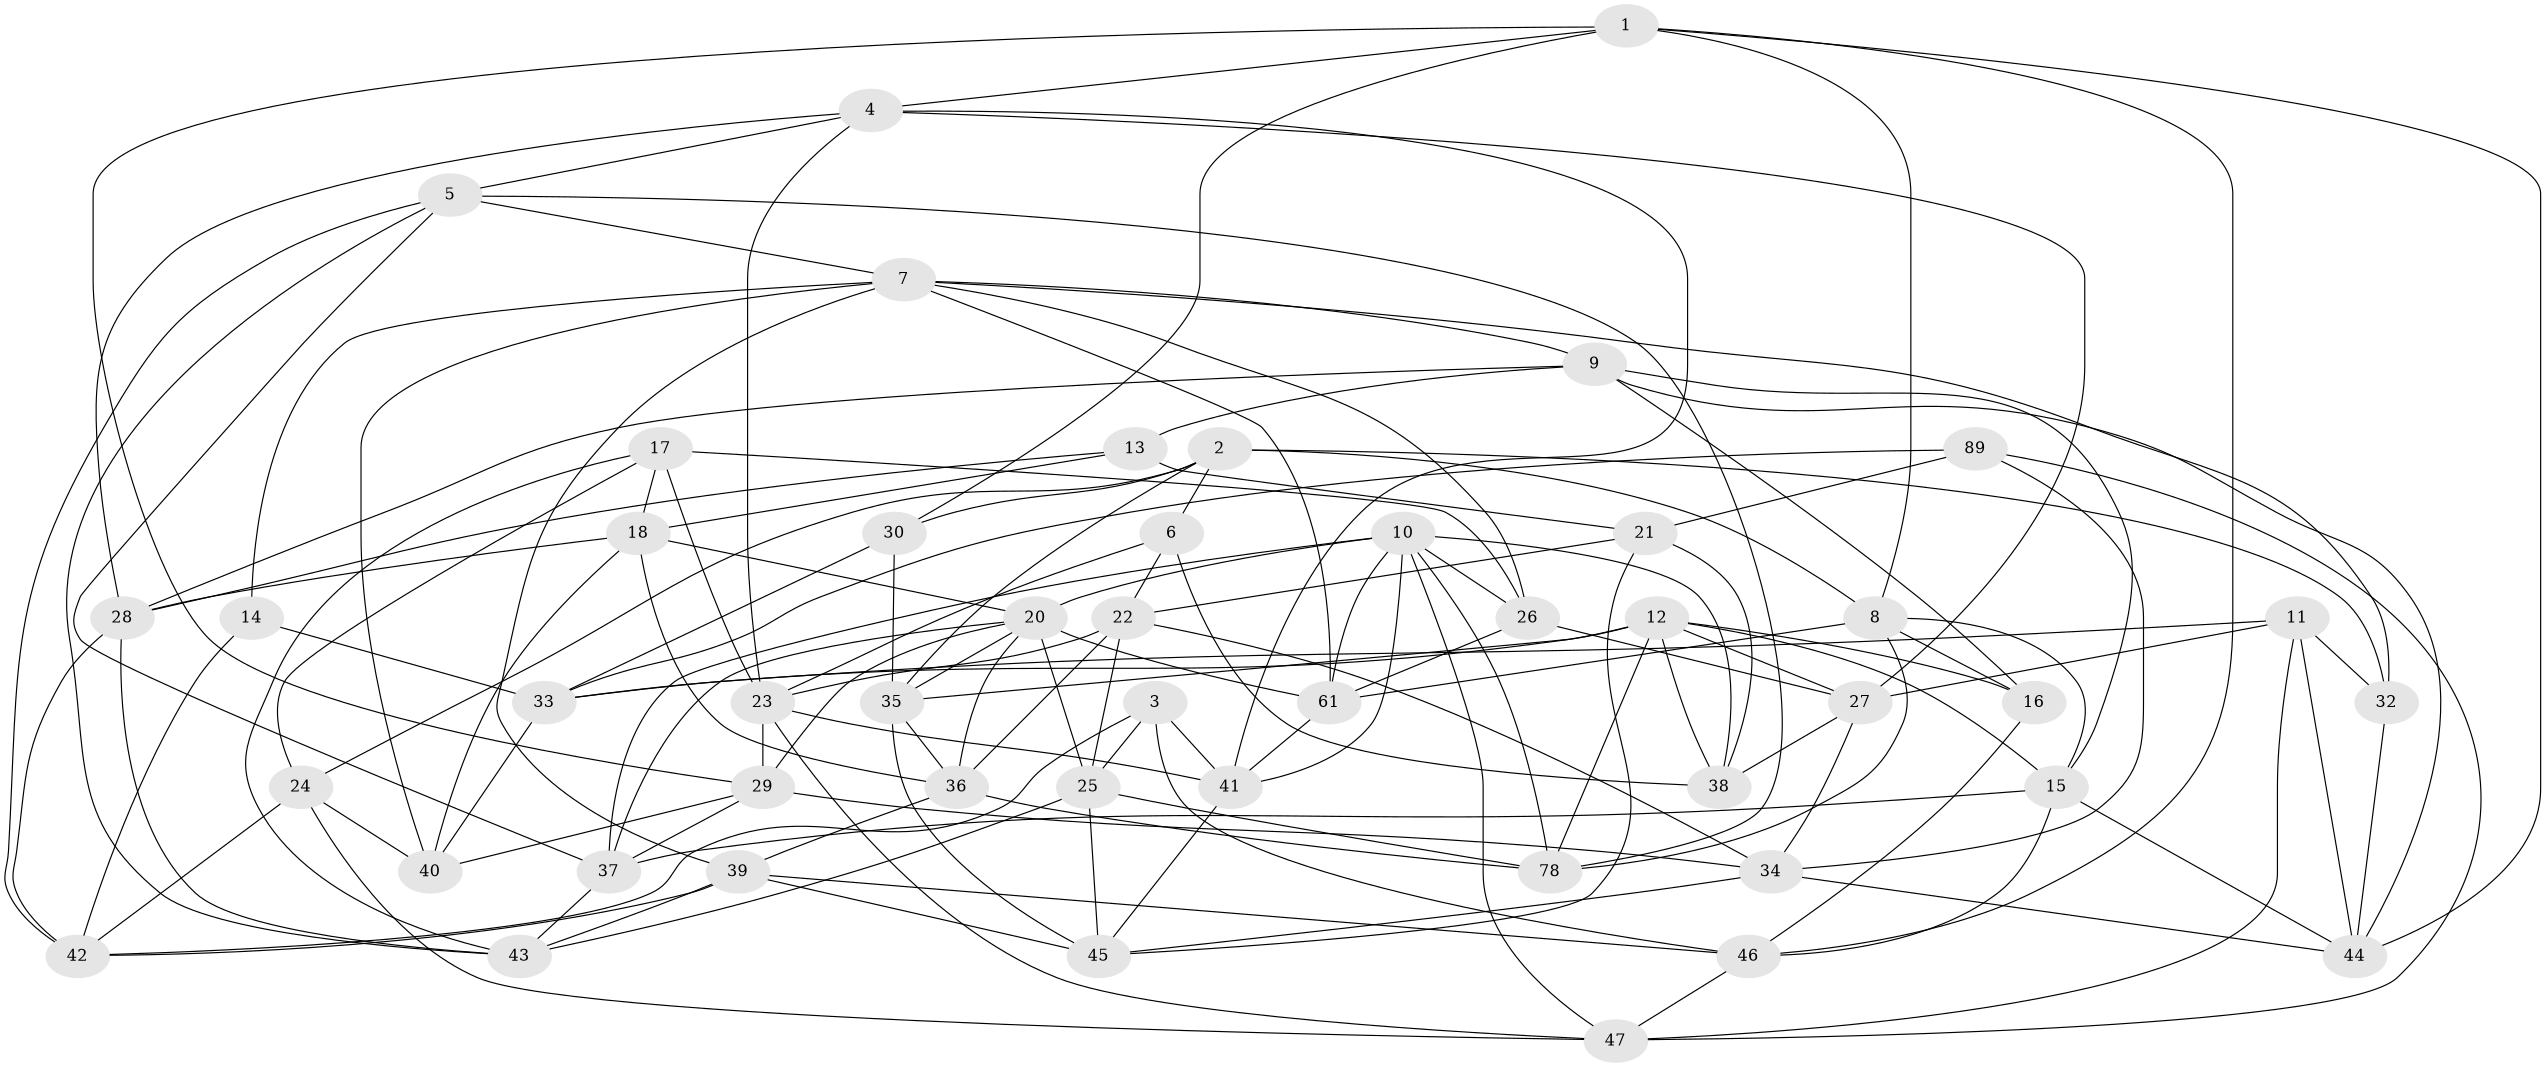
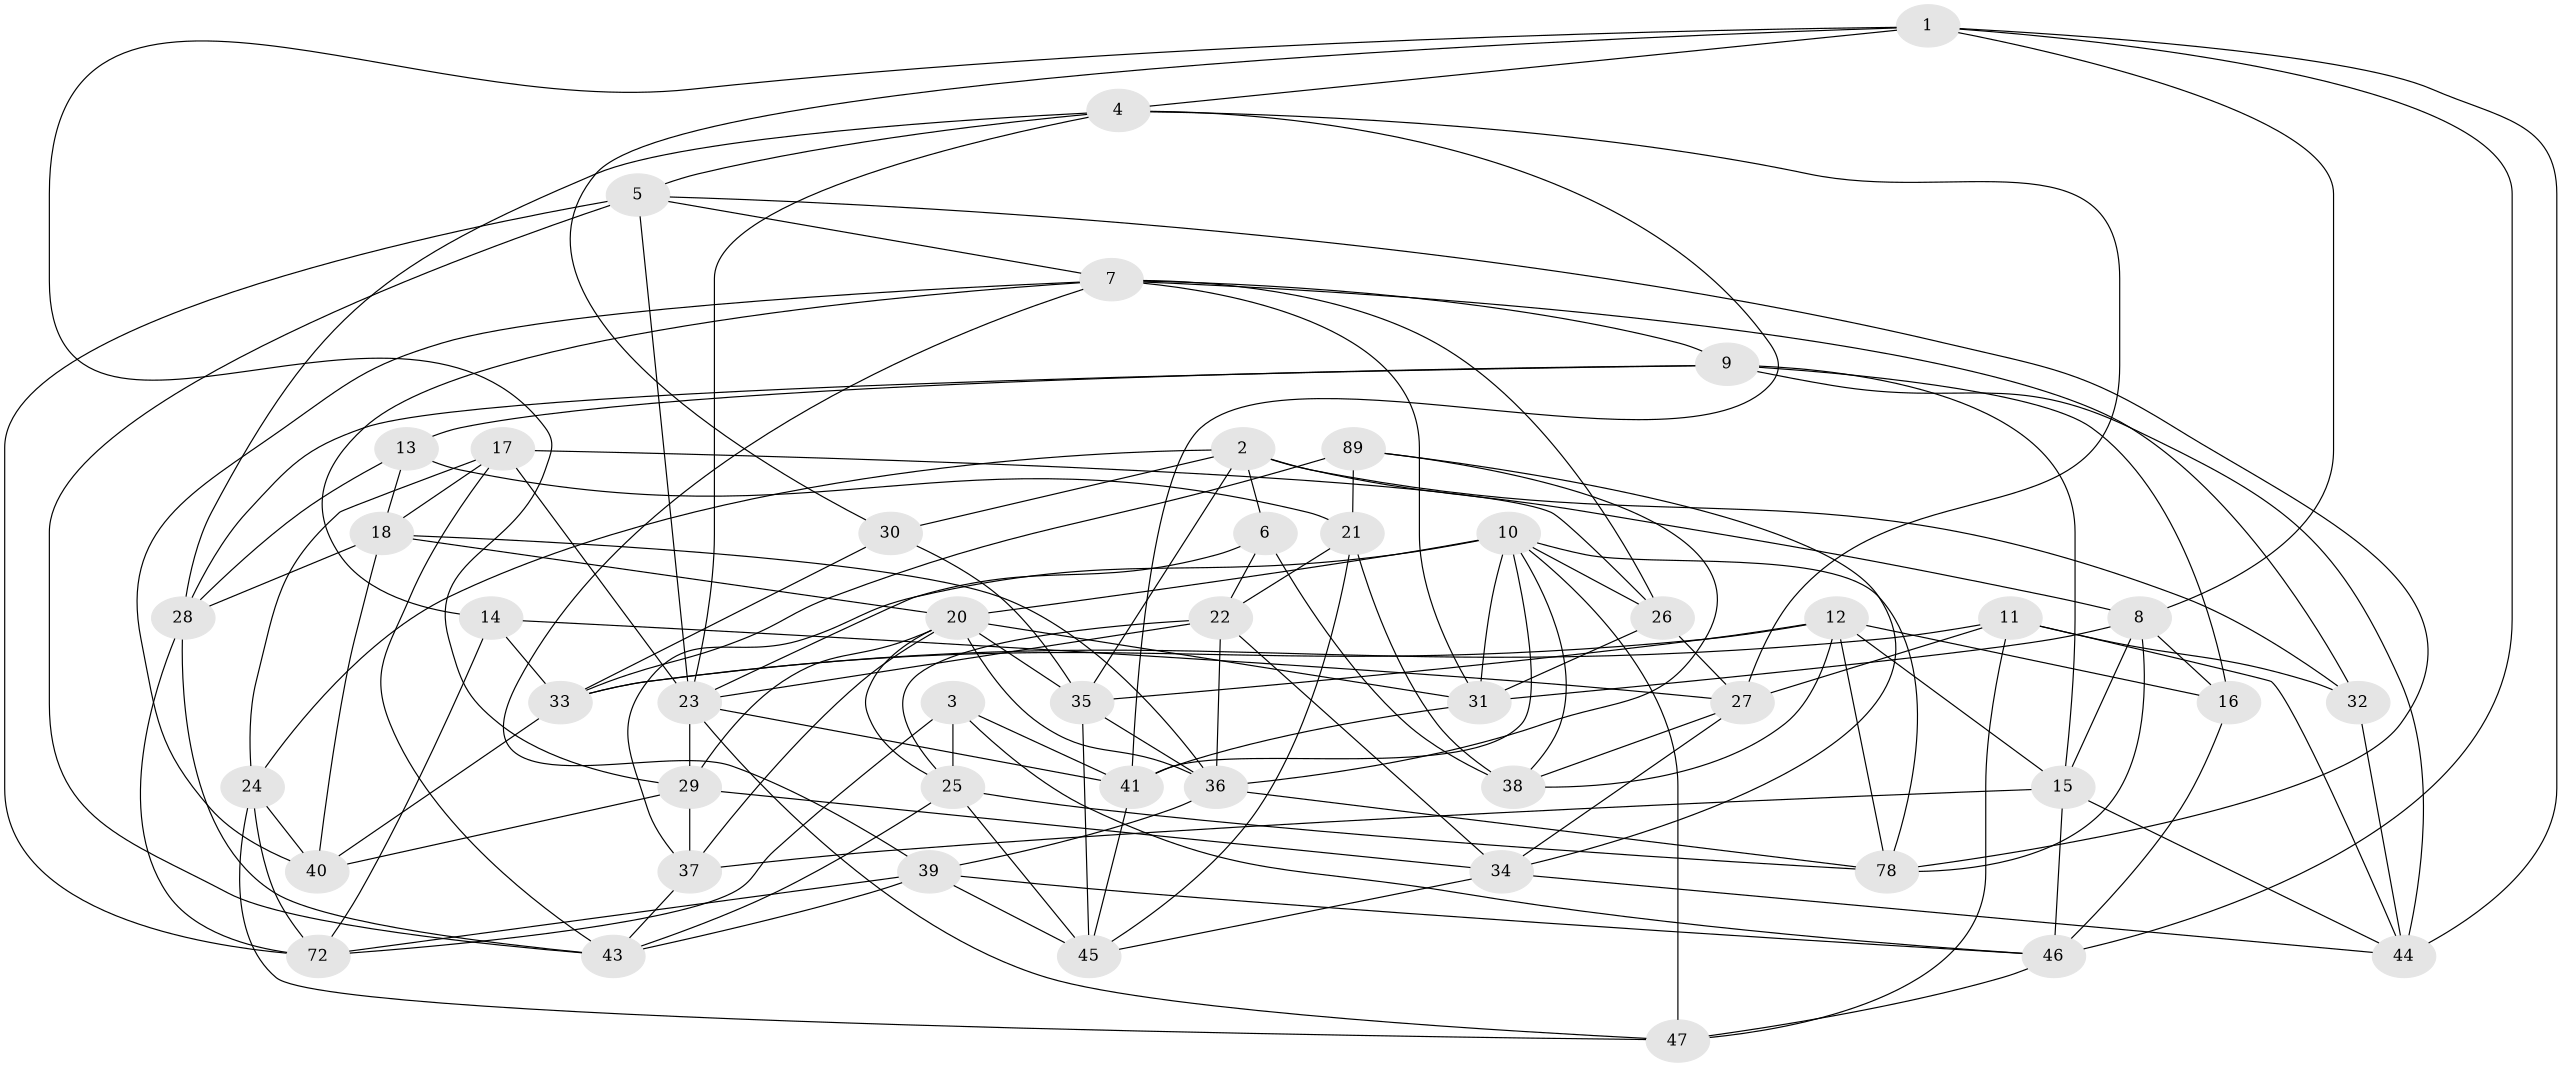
edge "5" -- "37": now "5" -- "23"
edge "12" -- "27": now "14" -- "27"
node "61": label "61" -> "31"
edge "89" -- "47": now "89" -- "36"
node "42": label "42" -> "72"
